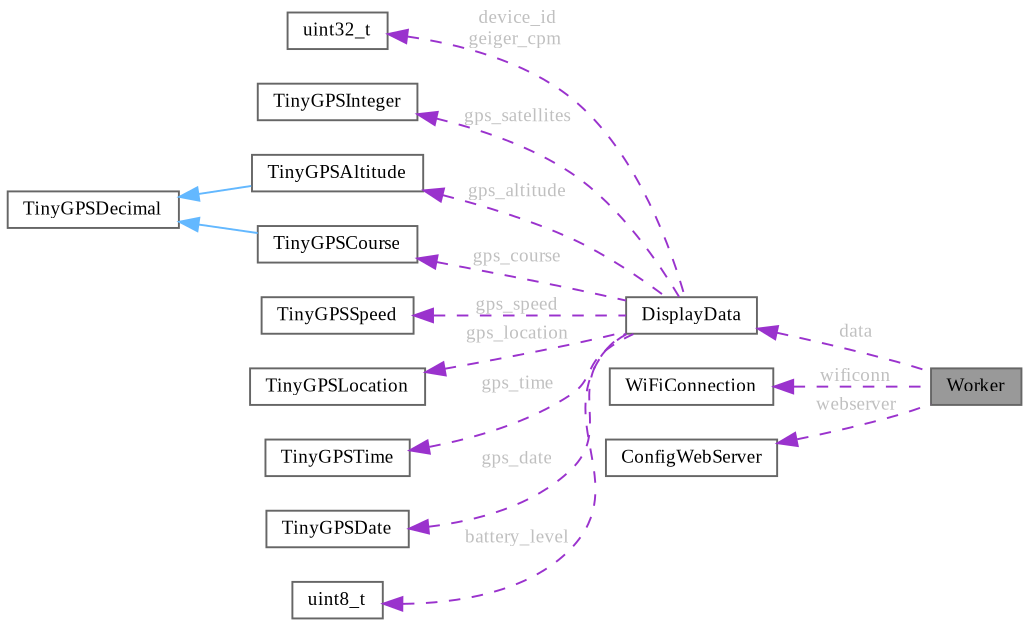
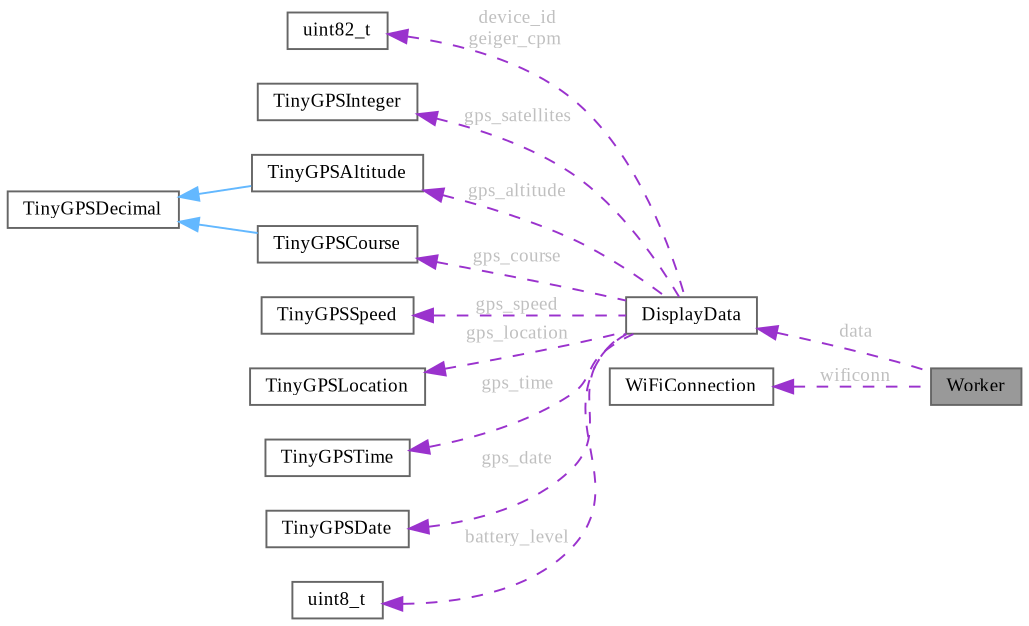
node "uint32_t": label "uint32_t" -> "uint82_t"
node "ConfigWebServer": removed
